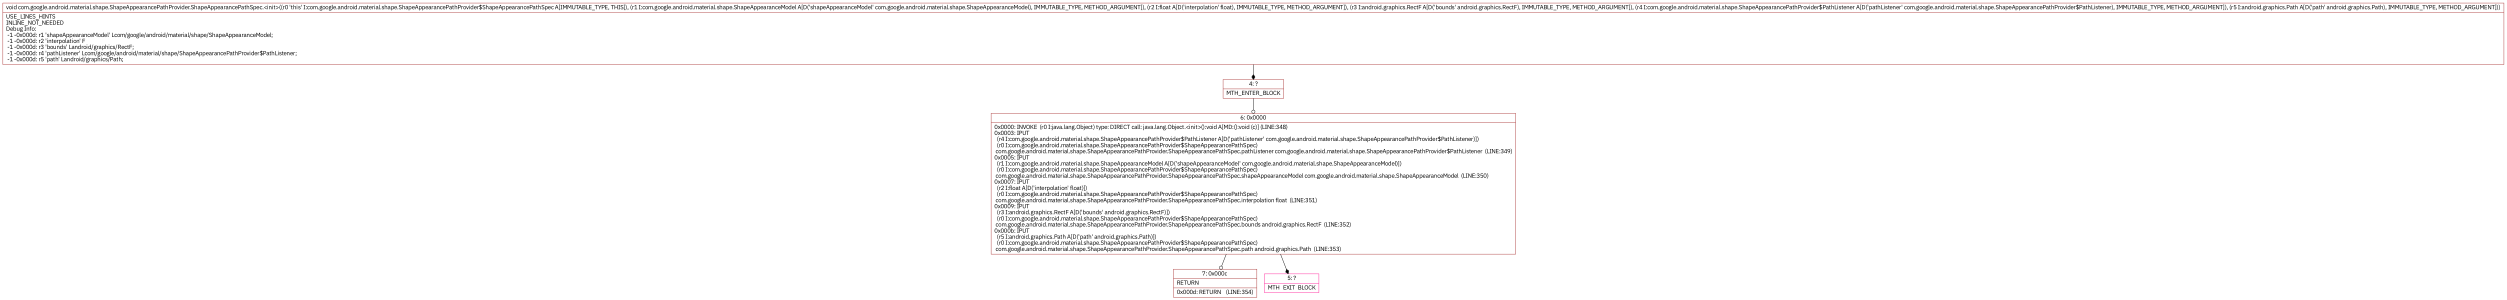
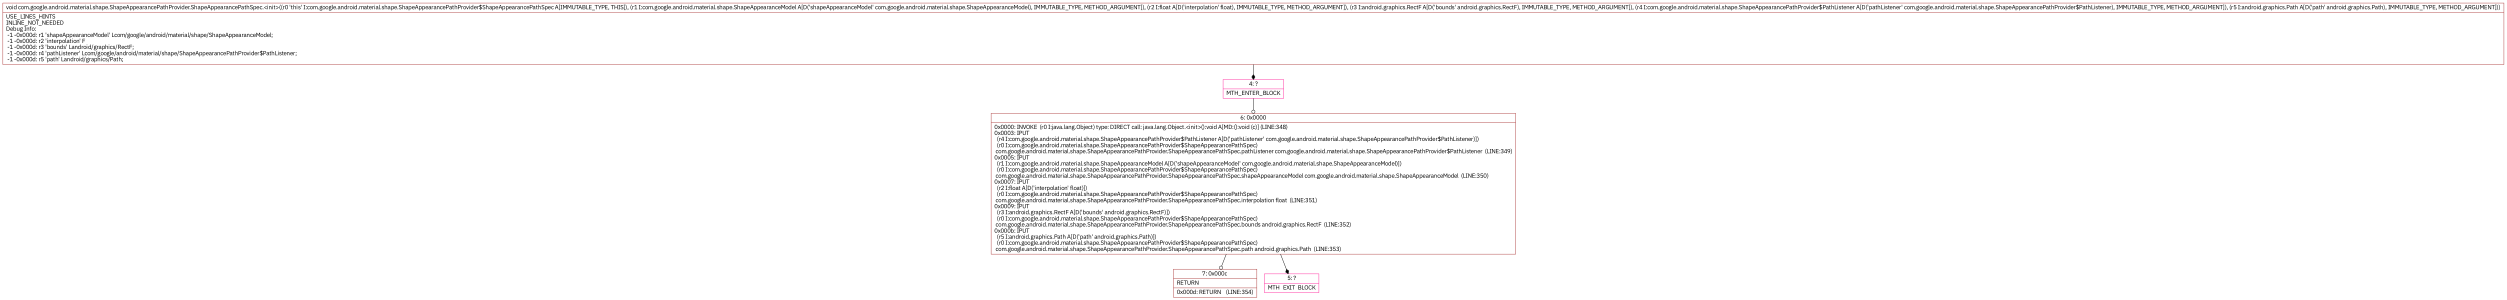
node "4: ?": color brown -> deeppink
